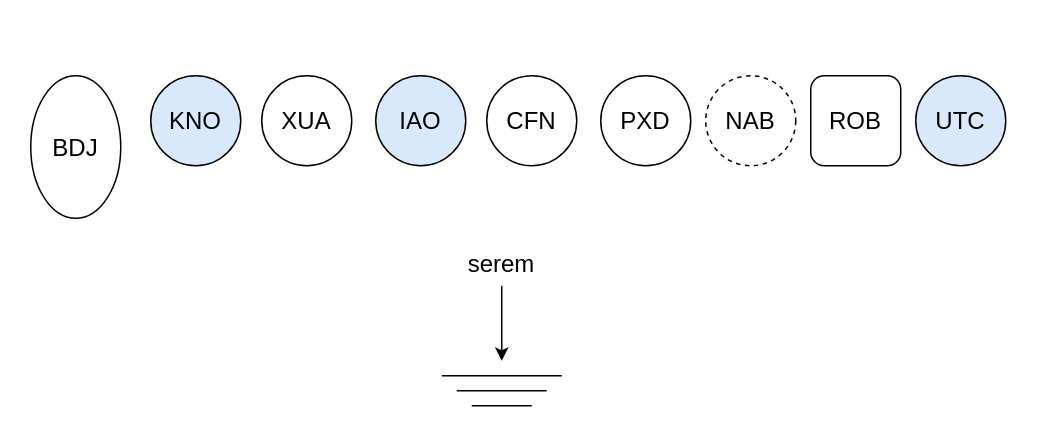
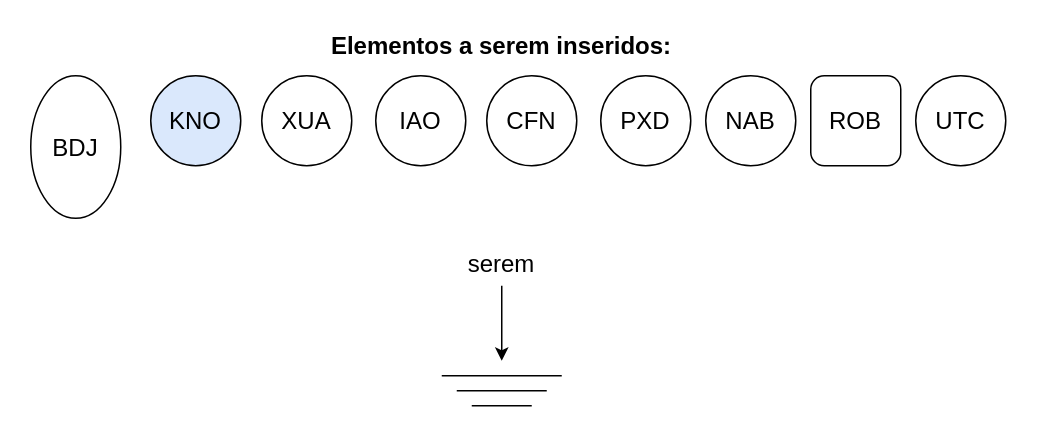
node "Elementos a serem inseridos:": added
node "IAO": fillcolor #dae8fc -> #ffffff
node "NAB": style dashed -> solid
node "UTC": fillcolor #dae8fc -> #ffffff
